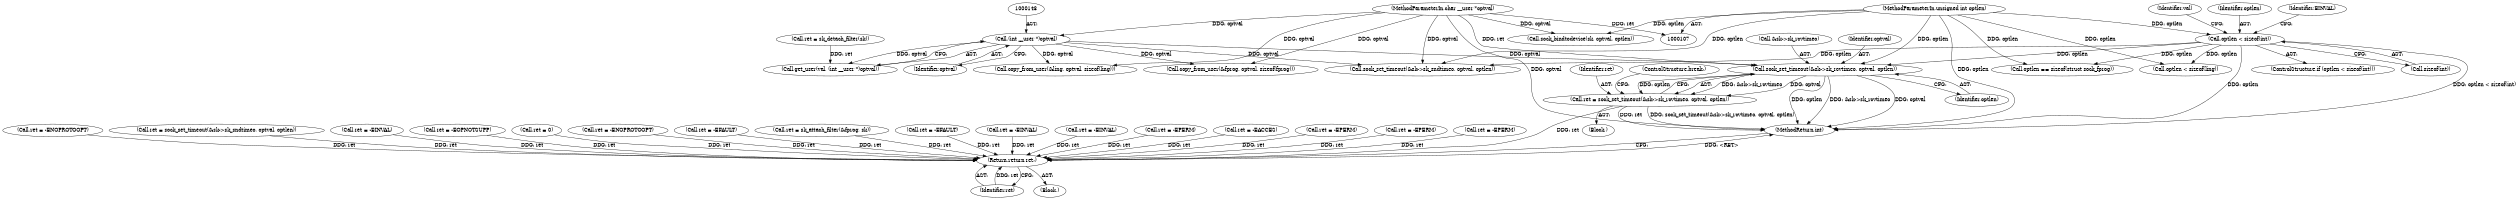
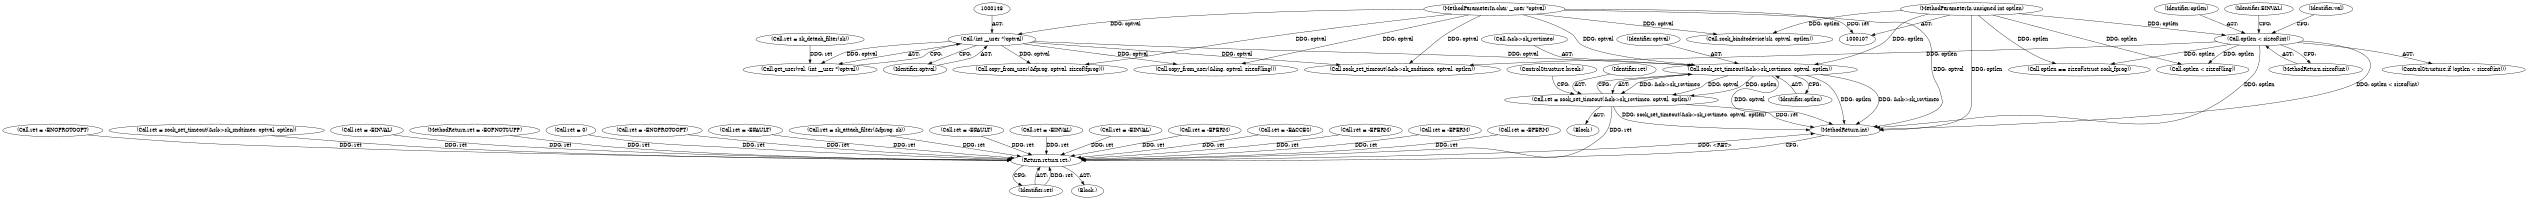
edge "(MethodParameterIn,char __user *optval)" -> "(Call,sock_set_timeout(&sk->sk_rcvtimeo, optval, optlen))": label "DDG: ret" -> "DDG: optval"
edge "(MethodParameterIn,unsigned int optlen)" -> "(Call,sock_set_timeout(&sk->sk_sndtimeo, optval, optlen))": removed, label "DDG: optlen"
edge "(Call,optlen < sizeof(int))" -> "(Call,sock_set_timeout(&sk->sk_rcvtimeo, optval, optlen))": removed, label "DDG: optlen"
node "(Call,sizeof(int))": label "(Call,sizeof(int))" -> "(MethodReturn,sizeof(int))"
node "(Call,ret = -EOPNOTSUPP)": label "(Call,ret = -EOPNOTSUPP)" -> "(MethodReturn,ret = -EOPNOTSUPP)"
